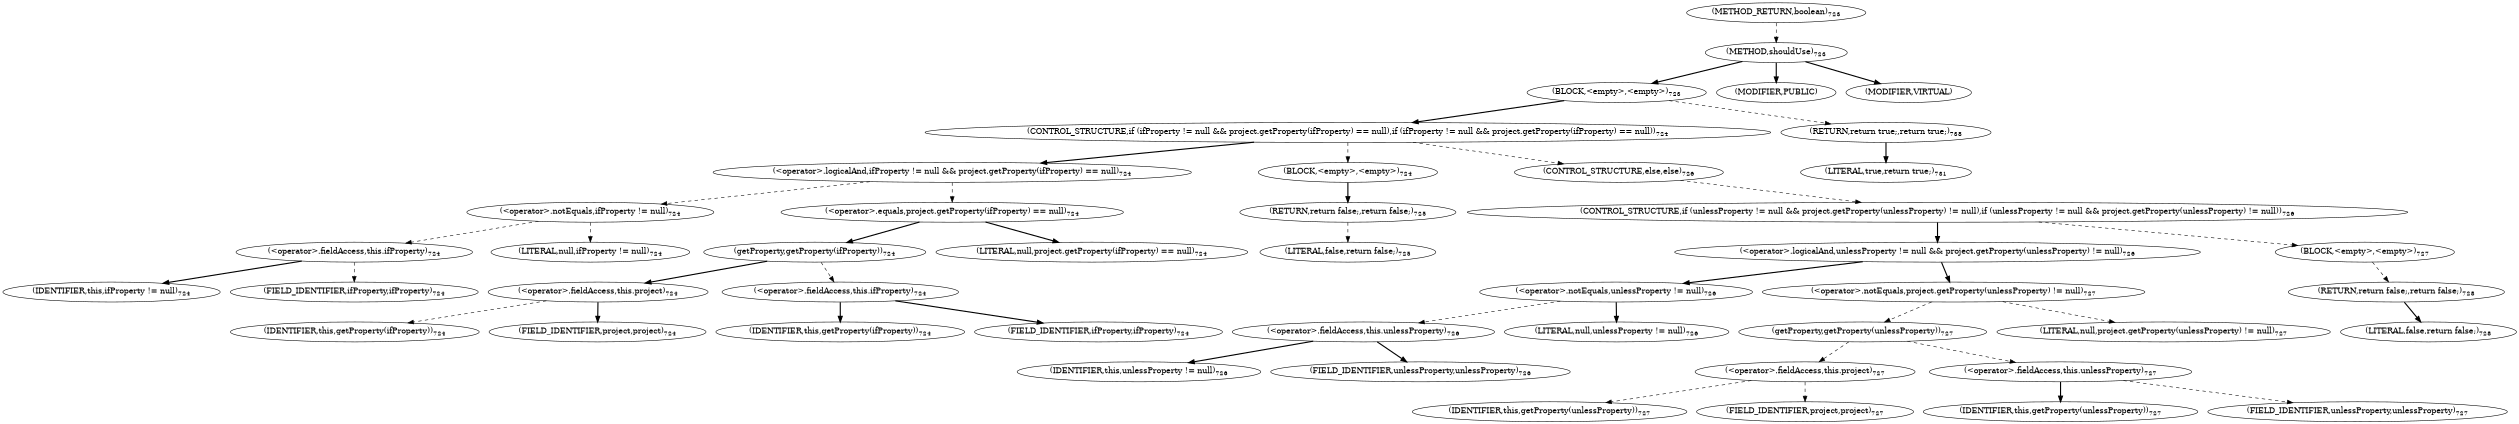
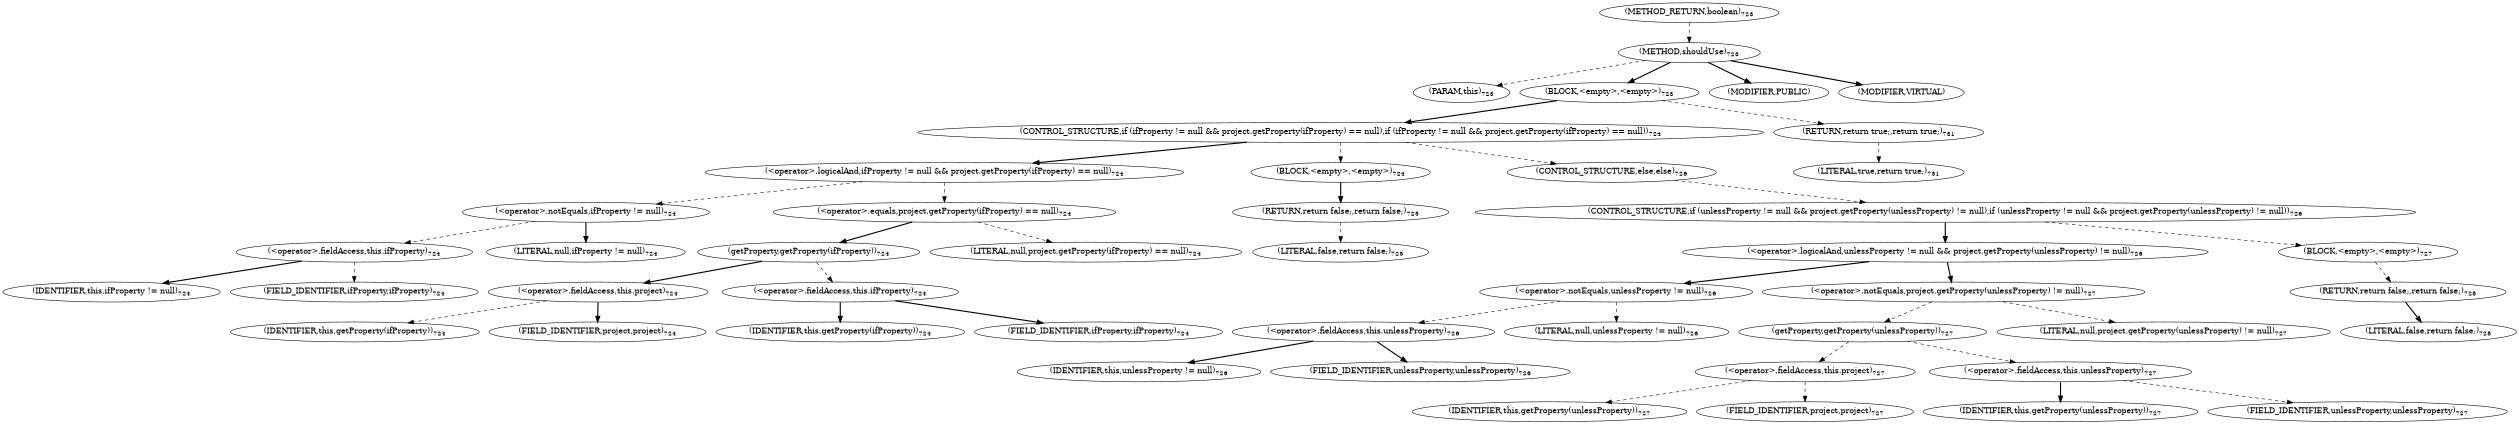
node "(PARAM,this)": added
node "(RETURN,return true;,return true;)": text "738" -> "731"
edge "(RETURN,return true;,return true;)" -> "(LITERAL,true,return true;)": style bold -> dashed
edge "(<operator>.notEquals,ifProperty != null)" -> "(LITERAL,null,ifProperty != null)": style dashed -> bold
edge "(<operator>.equals,project.getProperty(ifProperty) == null)" -> "(LITERAL,null,project.getProperty(ifProperty) == null)": style bold -> dashed
edge "(<operator>.notEquals,unlessProperty != null)" -> "(LITERAL,null,unlessProperty != null)": style bold -> dashed
